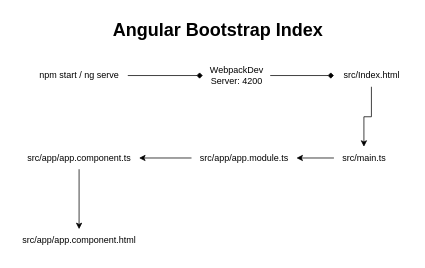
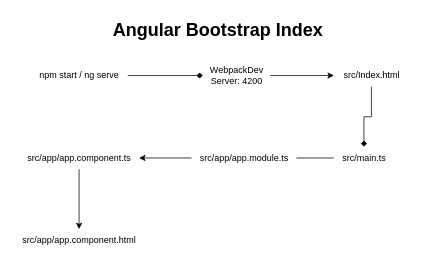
edge "WebpackDev Server: 4200" -> "src/Index.html": arrowhead diamond -> classic
edge "src/Index.html" -> "src/main.ts": arrowhead classic -> diamond
edge "src/main.ts" -> "src/app/app.module.ts": arrowhead classic -> none
